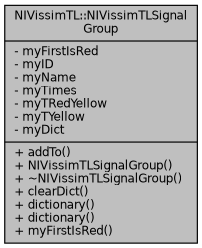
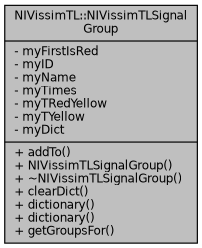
node "NIVissimTL::NIVissimTLSignal": text "+ myFirstIsRed()" -> "+ getGroupsFor()"
